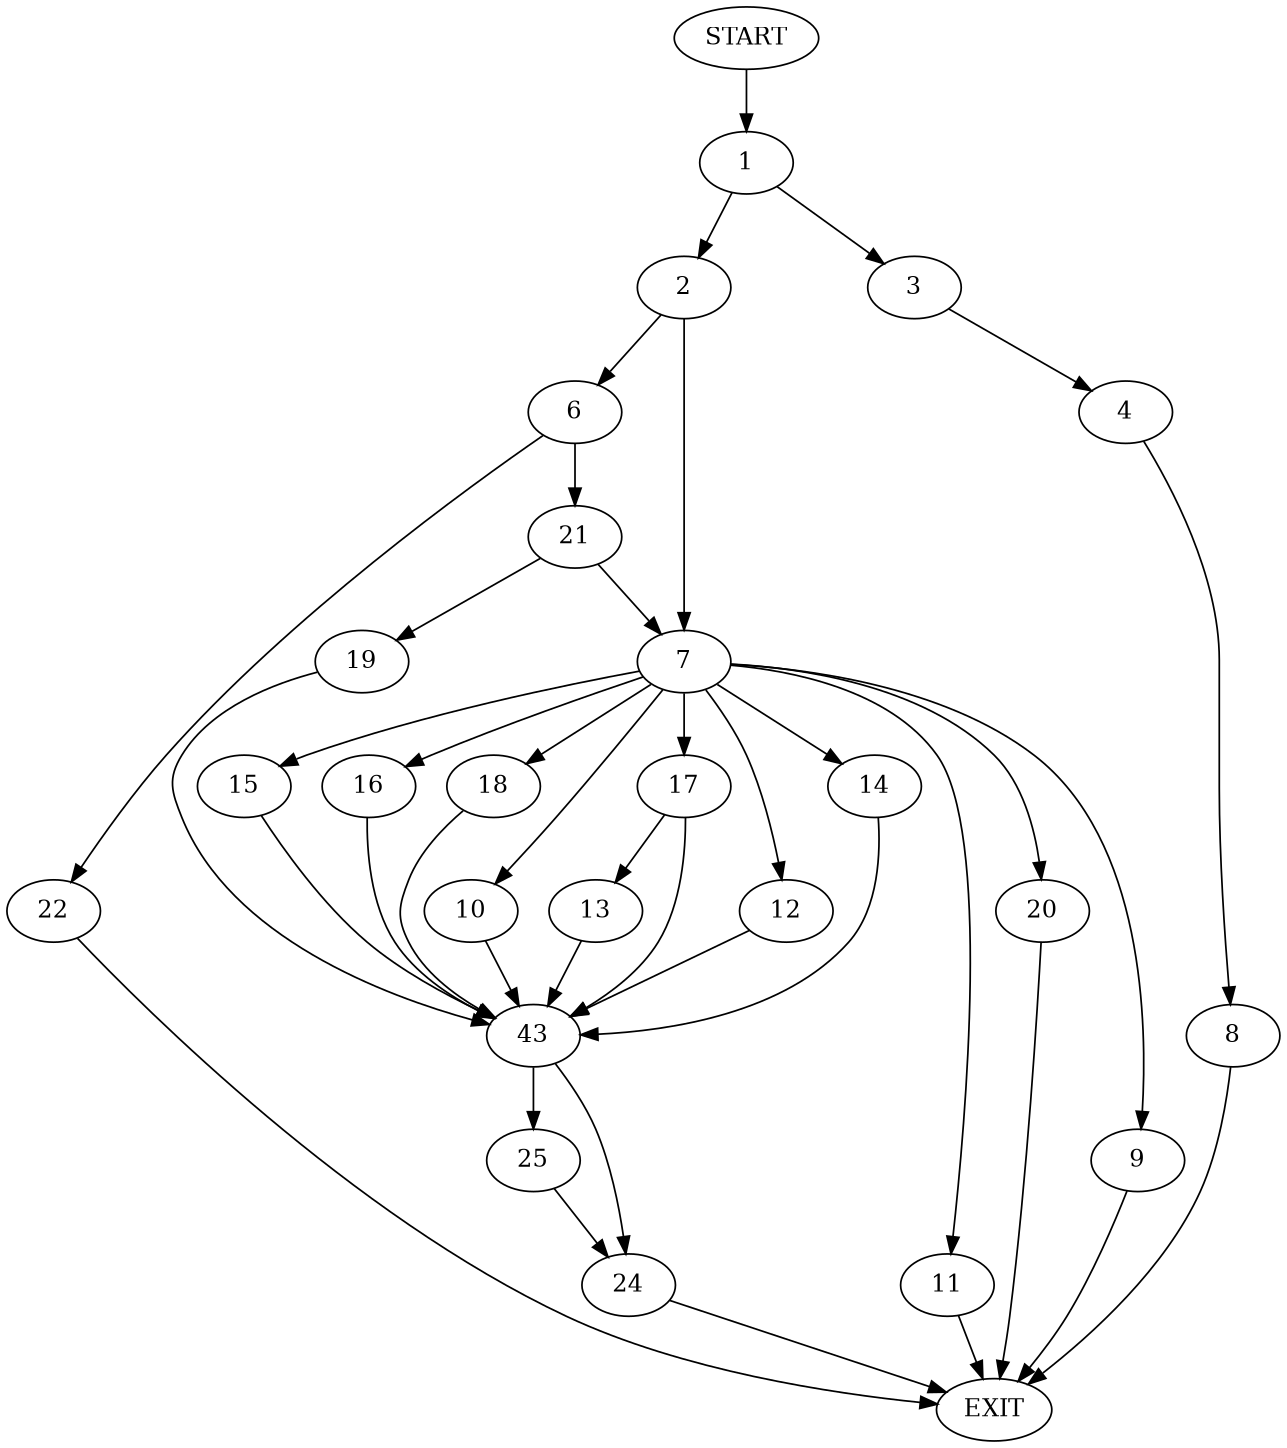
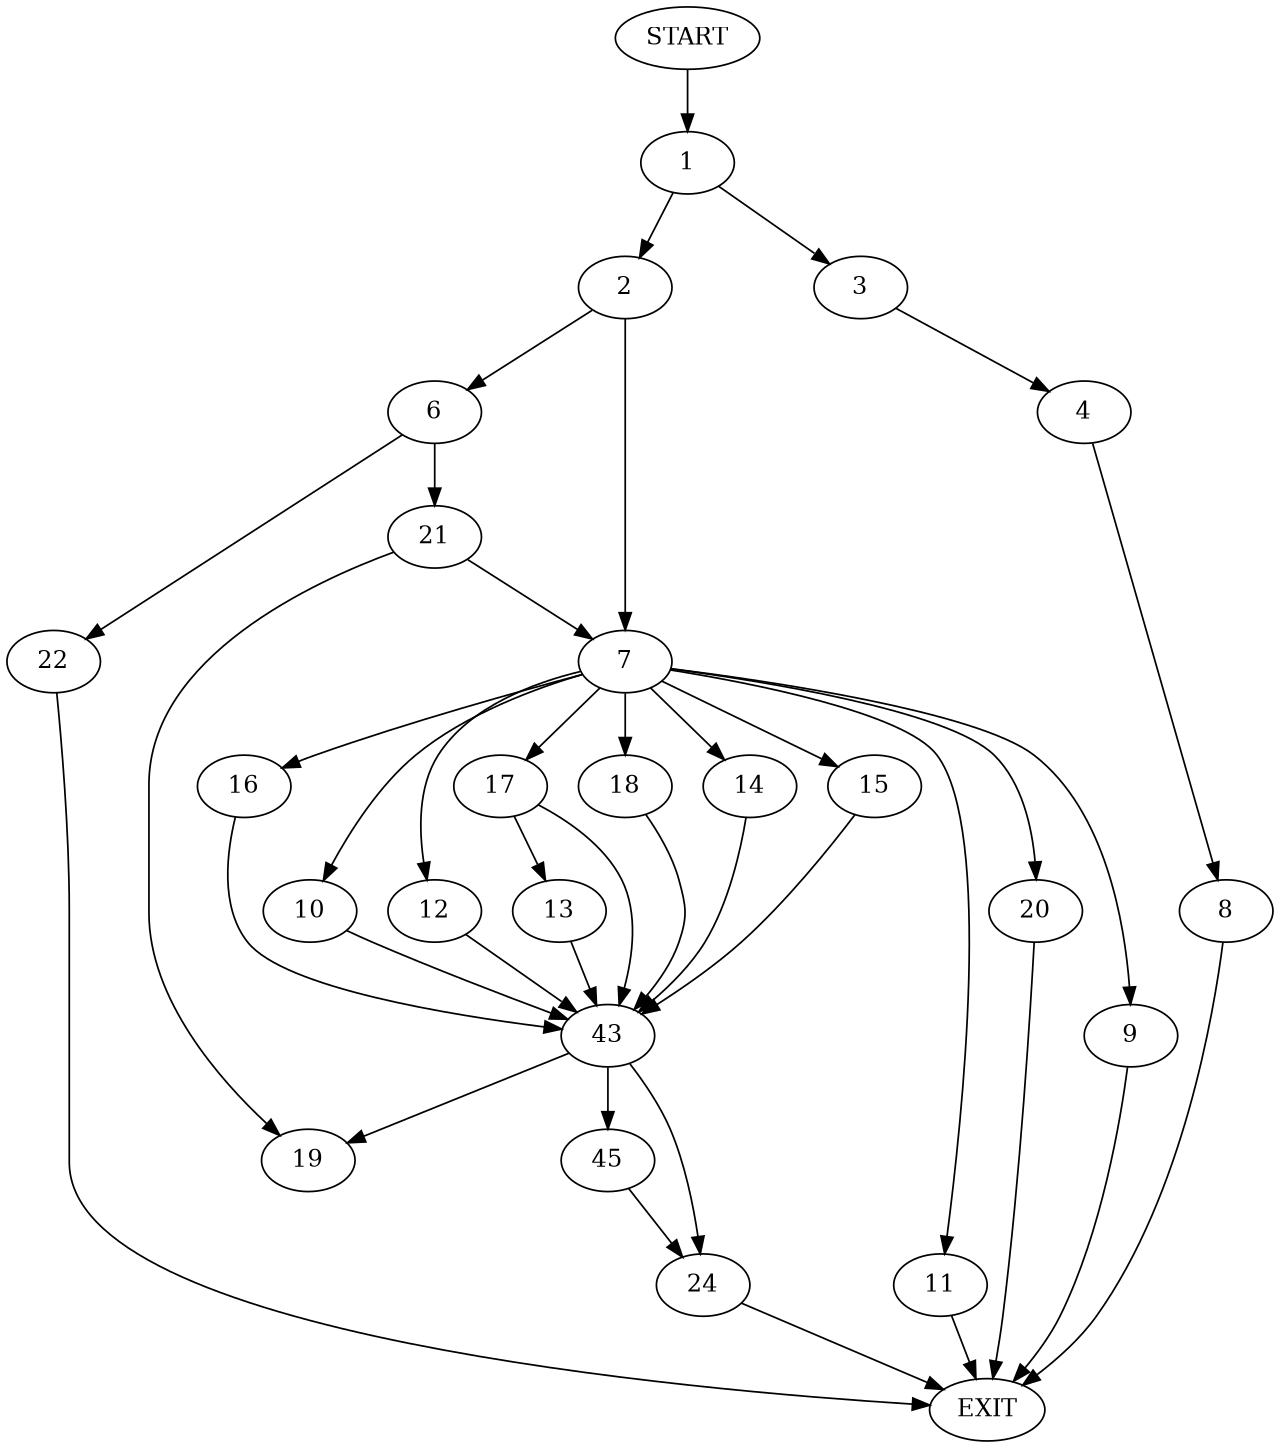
edge "19" -> "43": reversed
node "25": label "25" -> "45"
